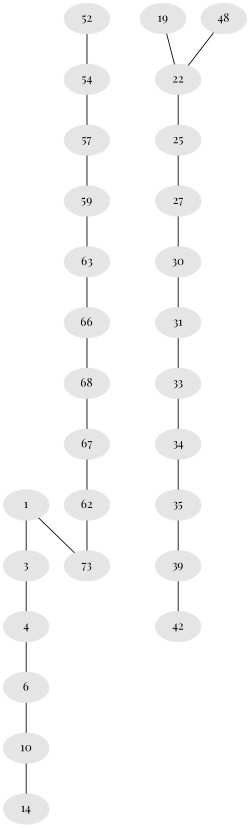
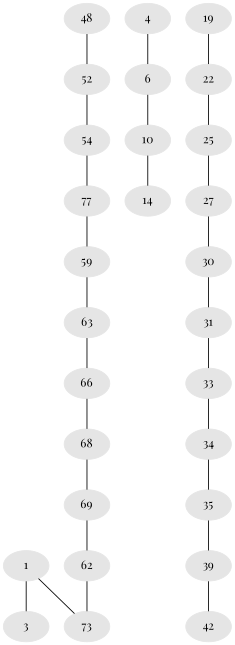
edge "48" -- "22": now "48" -- "52"
node "57": label "57" -> "77"
node "67": label "67" -> "69"
edge "3" -- "4": removed
